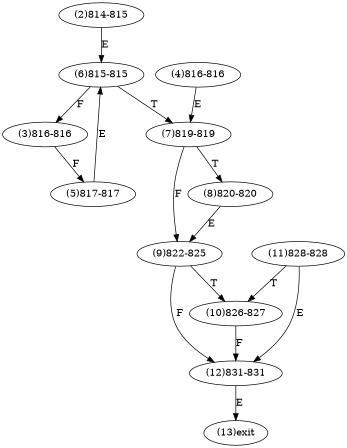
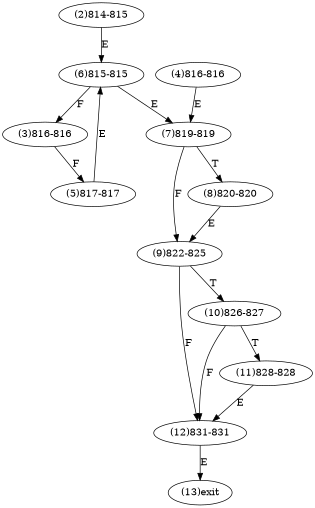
edge "(6)815-815" -> "(7)819-819": label "T" -> "E"
edge "(11)828-828" -> "(10)826-827": reversed
